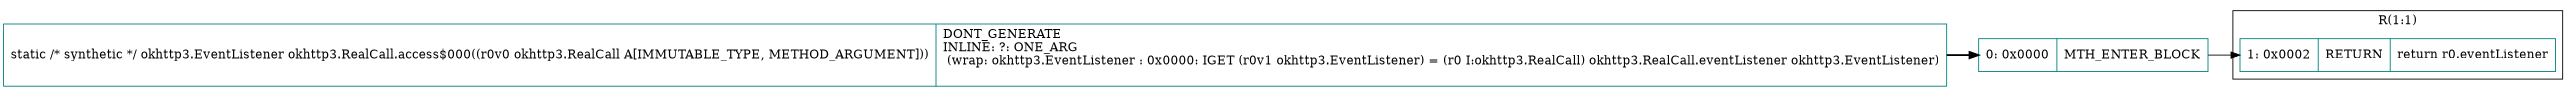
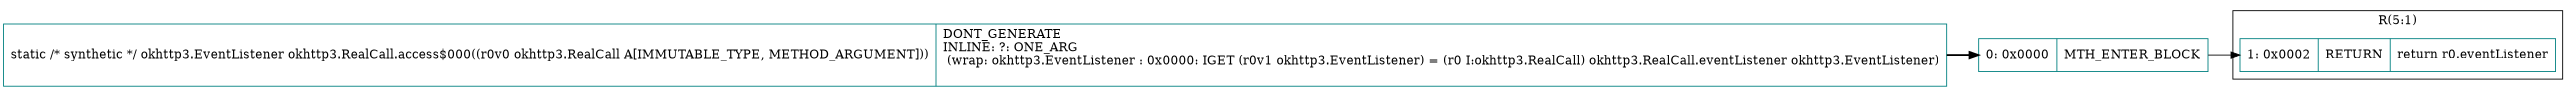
cluster "R(1:1)": label "R(1:1)" -> "R(5:1)"
